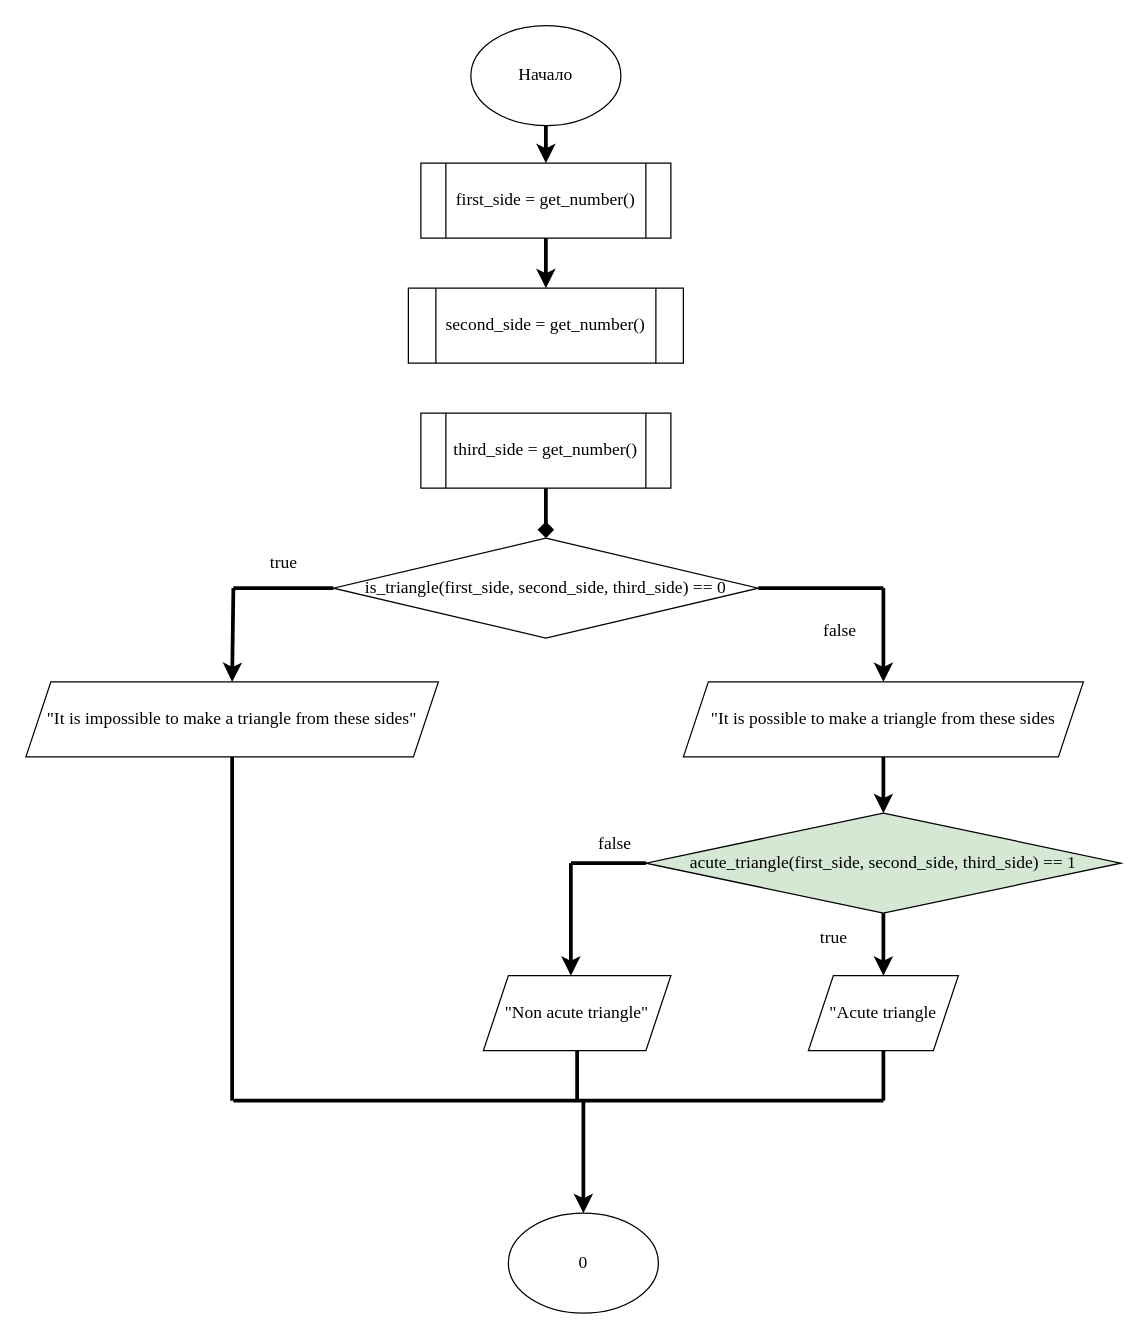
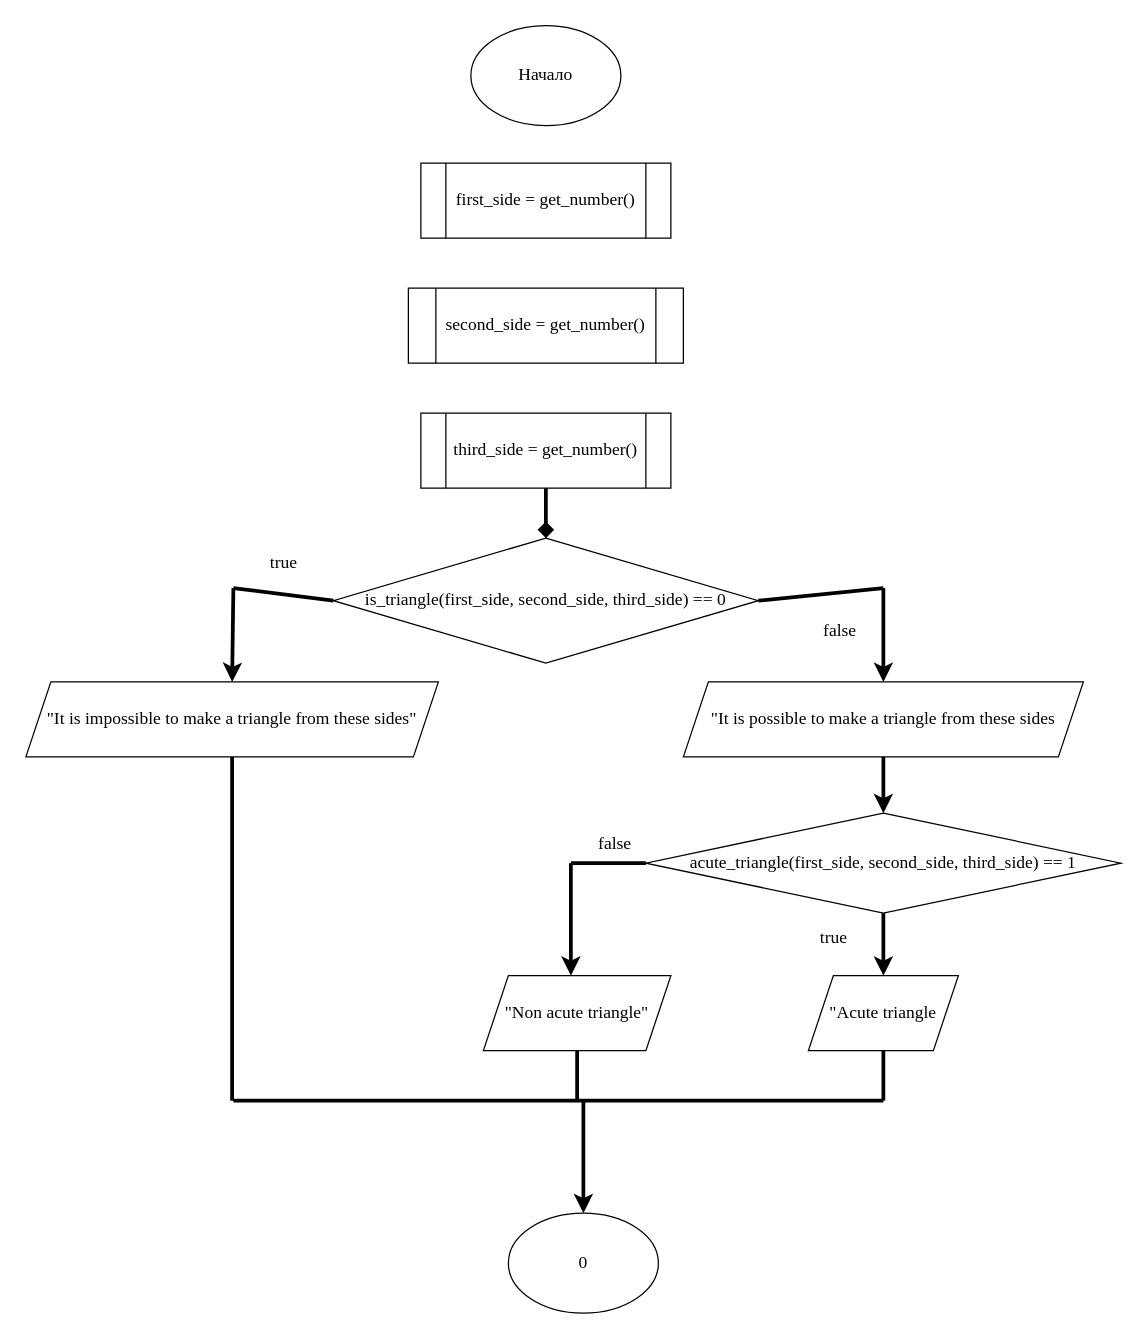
edge "Начало" -> "first_side = get_number()": removed
edge "first_side = get_number()" -> "second_side = get_number()": removed
node "is_triangle(first_side, second_side, third_side) == 0": size 425x100 -> 425x125
node "acute_triangle(first_side, second_side, third_side) == 1": fillcolor #d5e8d4 -> #ffffff
